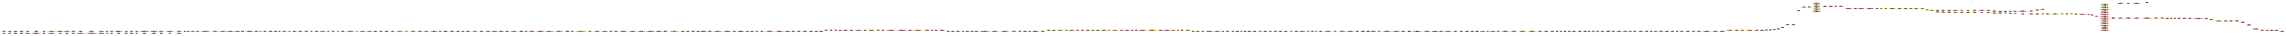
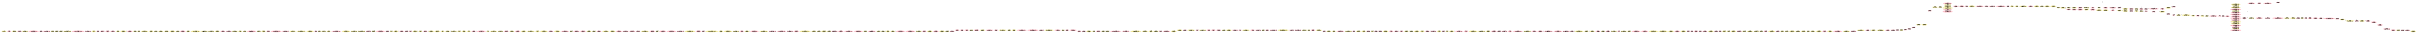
node "0x0048c133 jmp %edx": added
